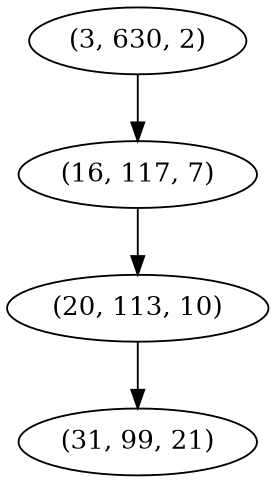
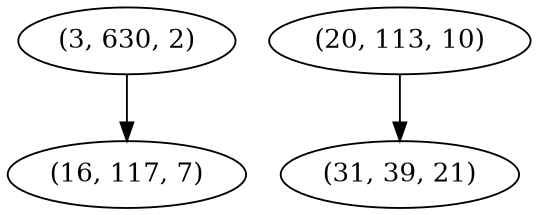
edge "(16, 117, 7)" -> "(20, 113, 10)": removed
node "(31, 99, 21)": label "(31, 99, 21)" -> "(31, 39, 21)"
